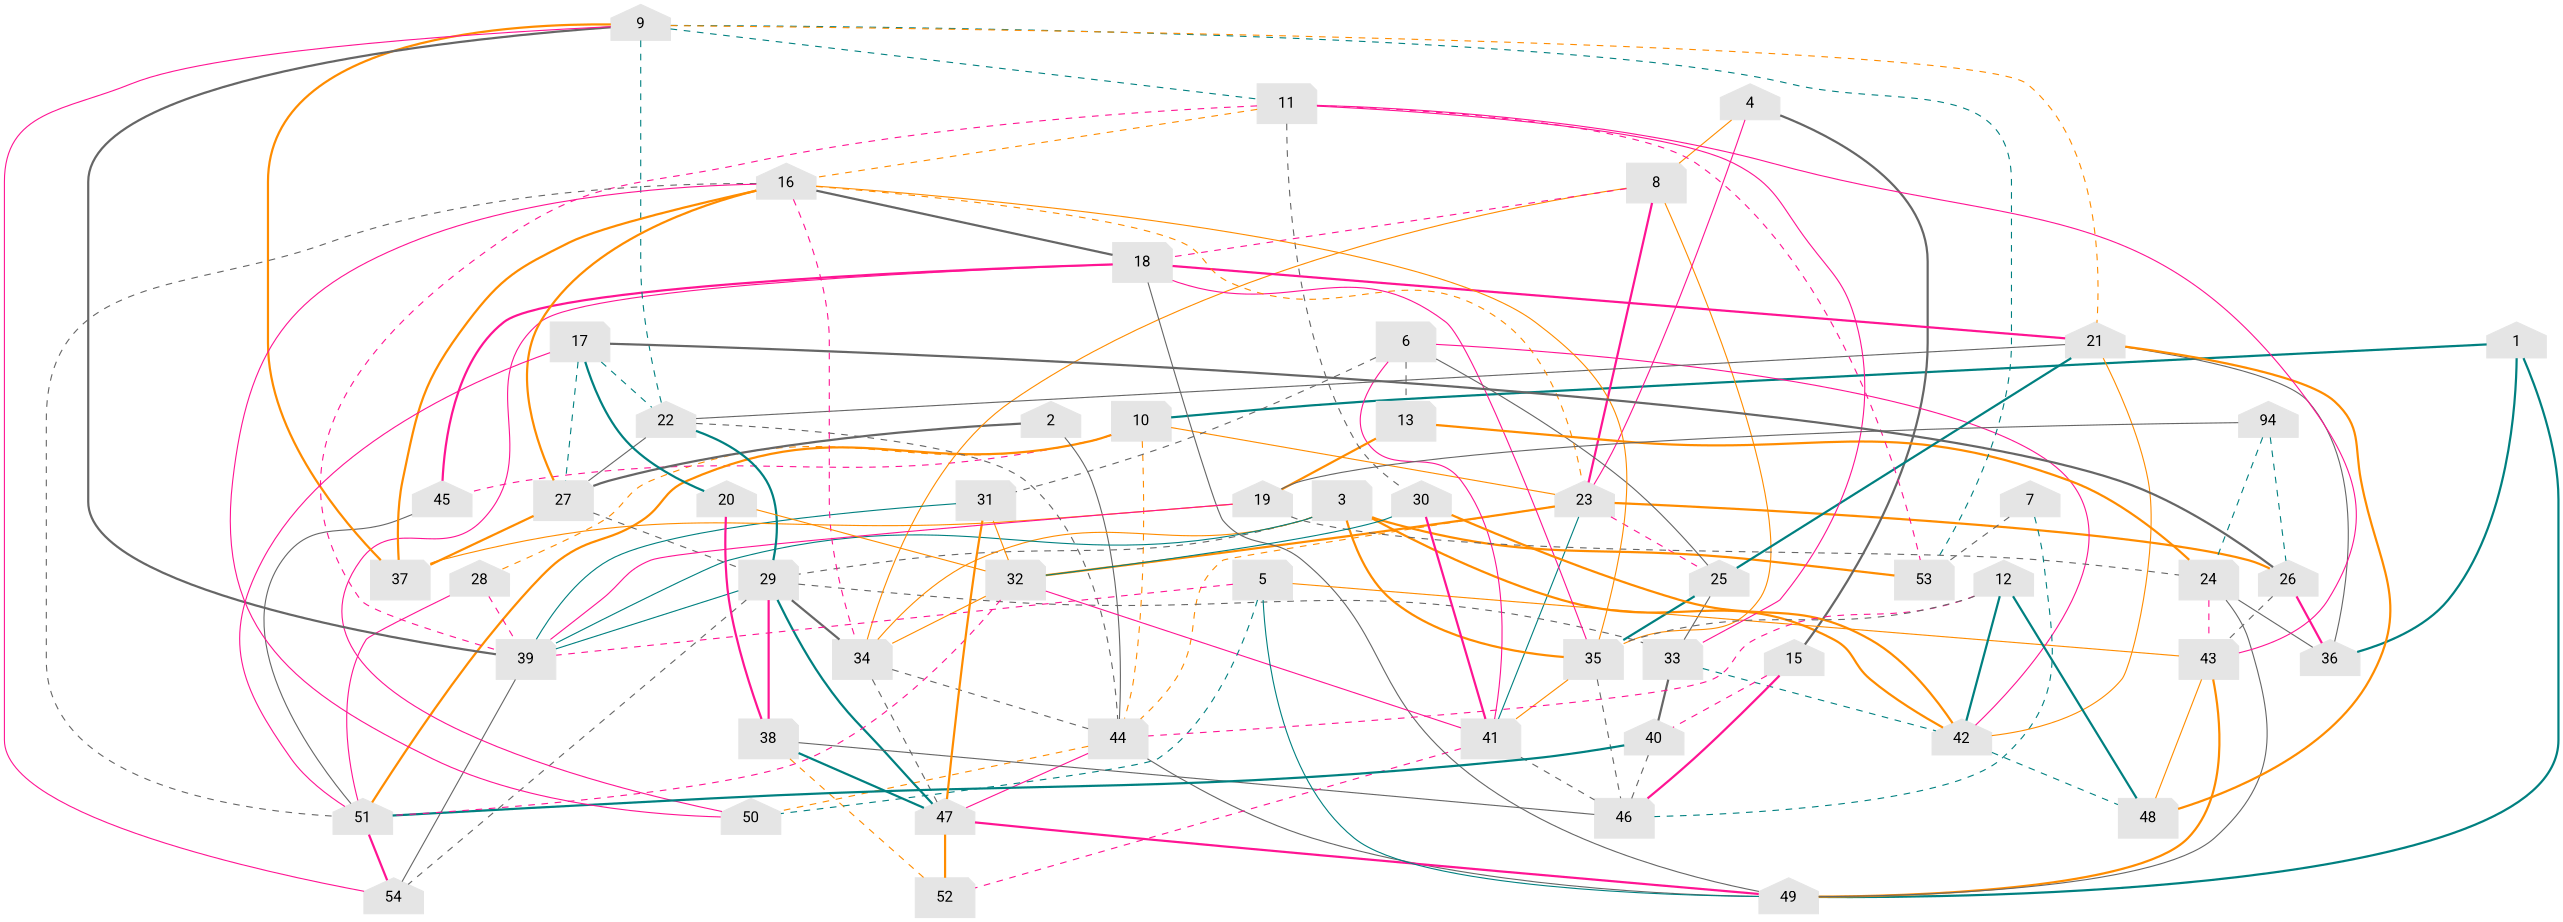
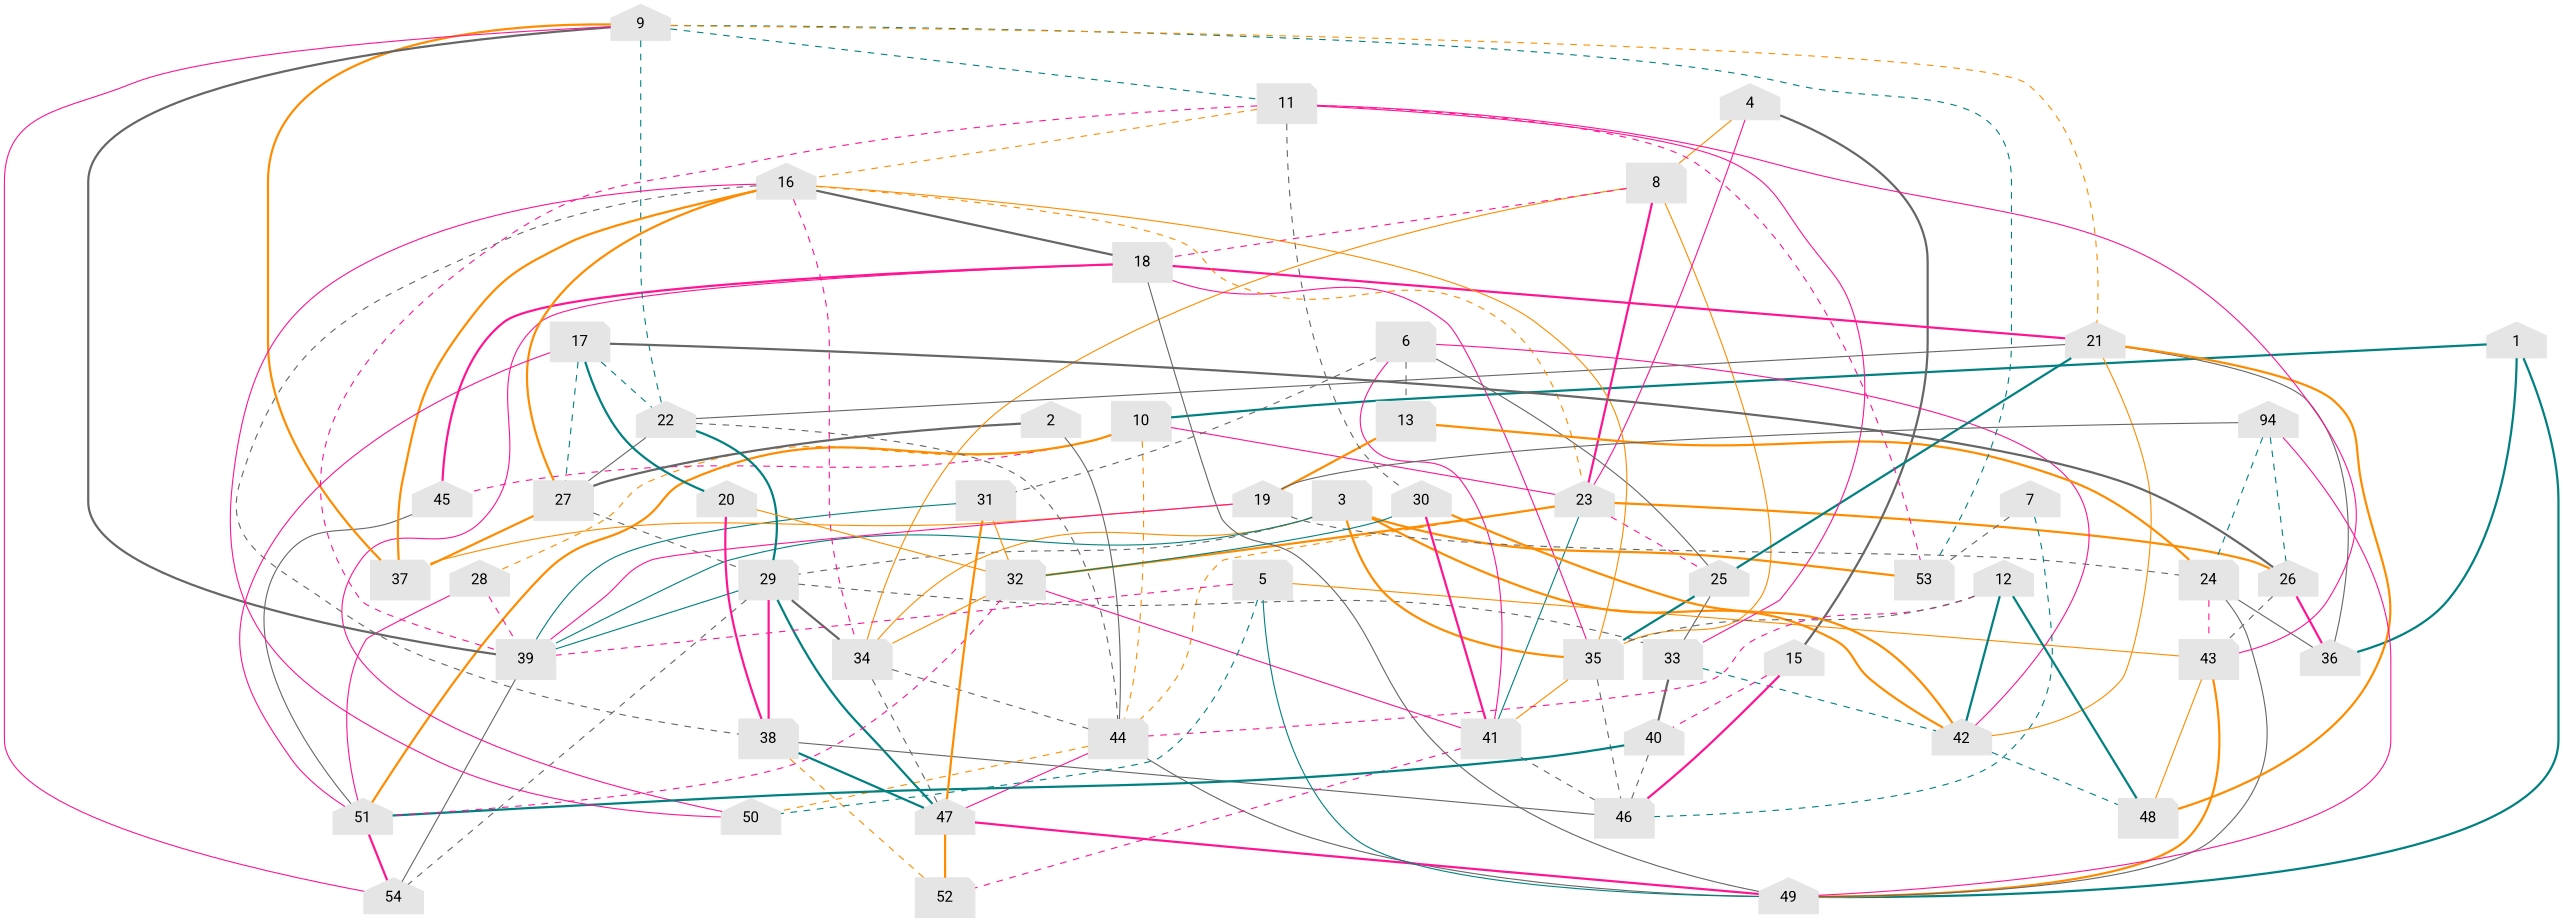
edge "16" -- "51": now "16" -- "38"
edge "10" -- "23": color darkorange -> deeppink
edge "94" -- "49": added
